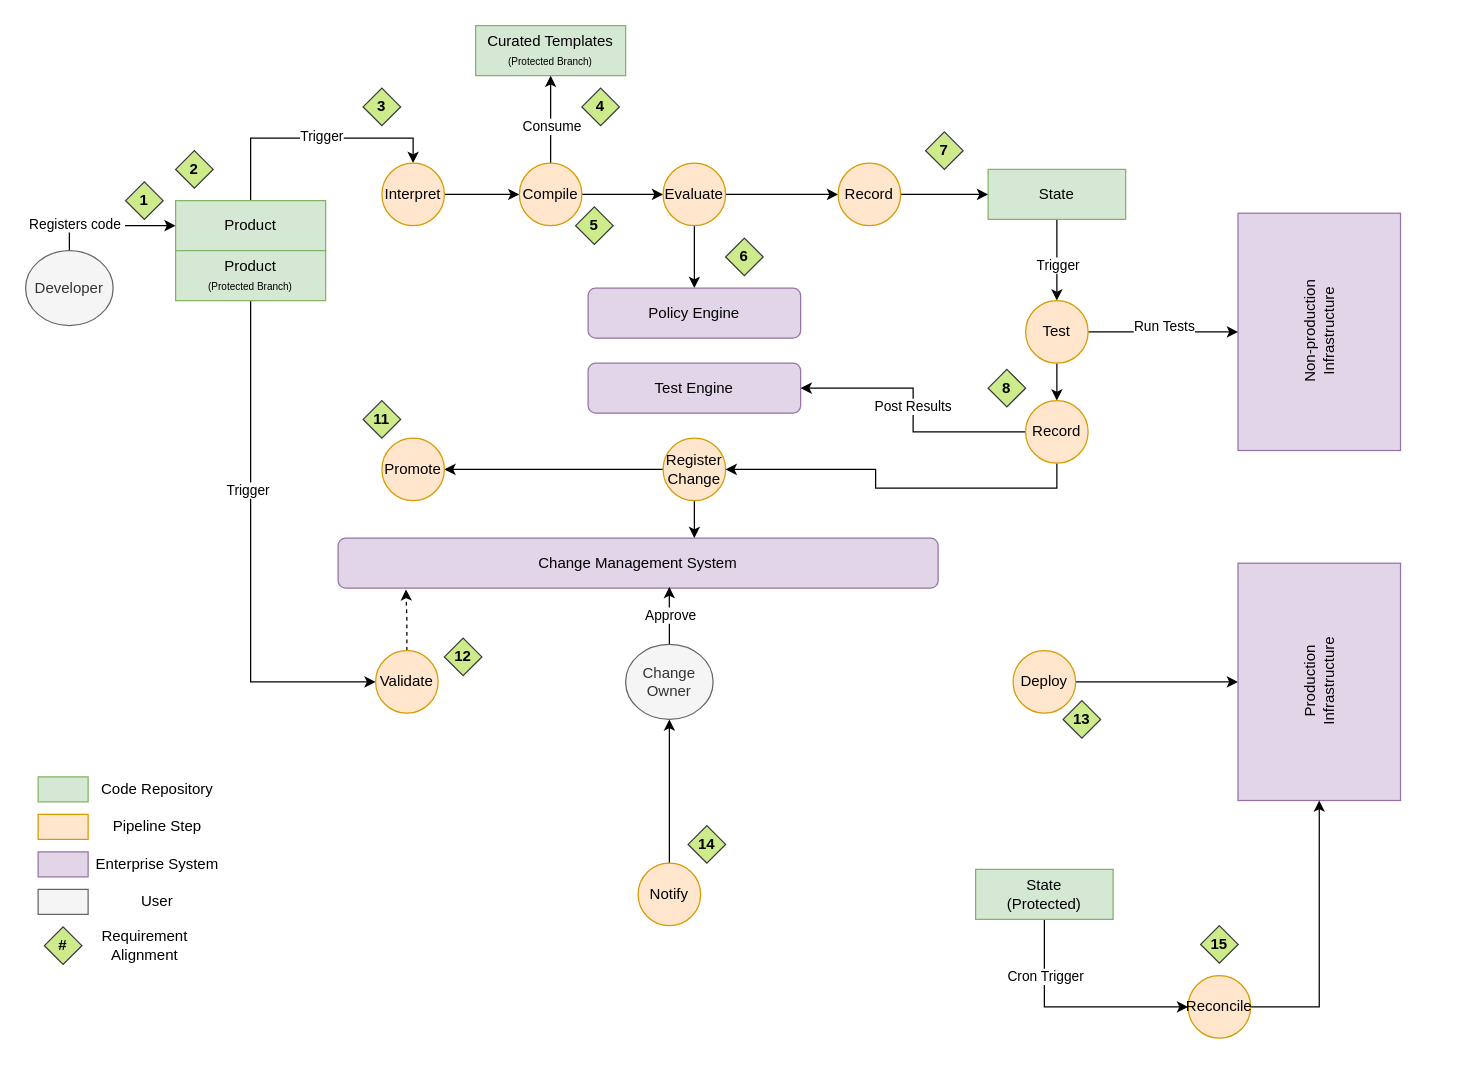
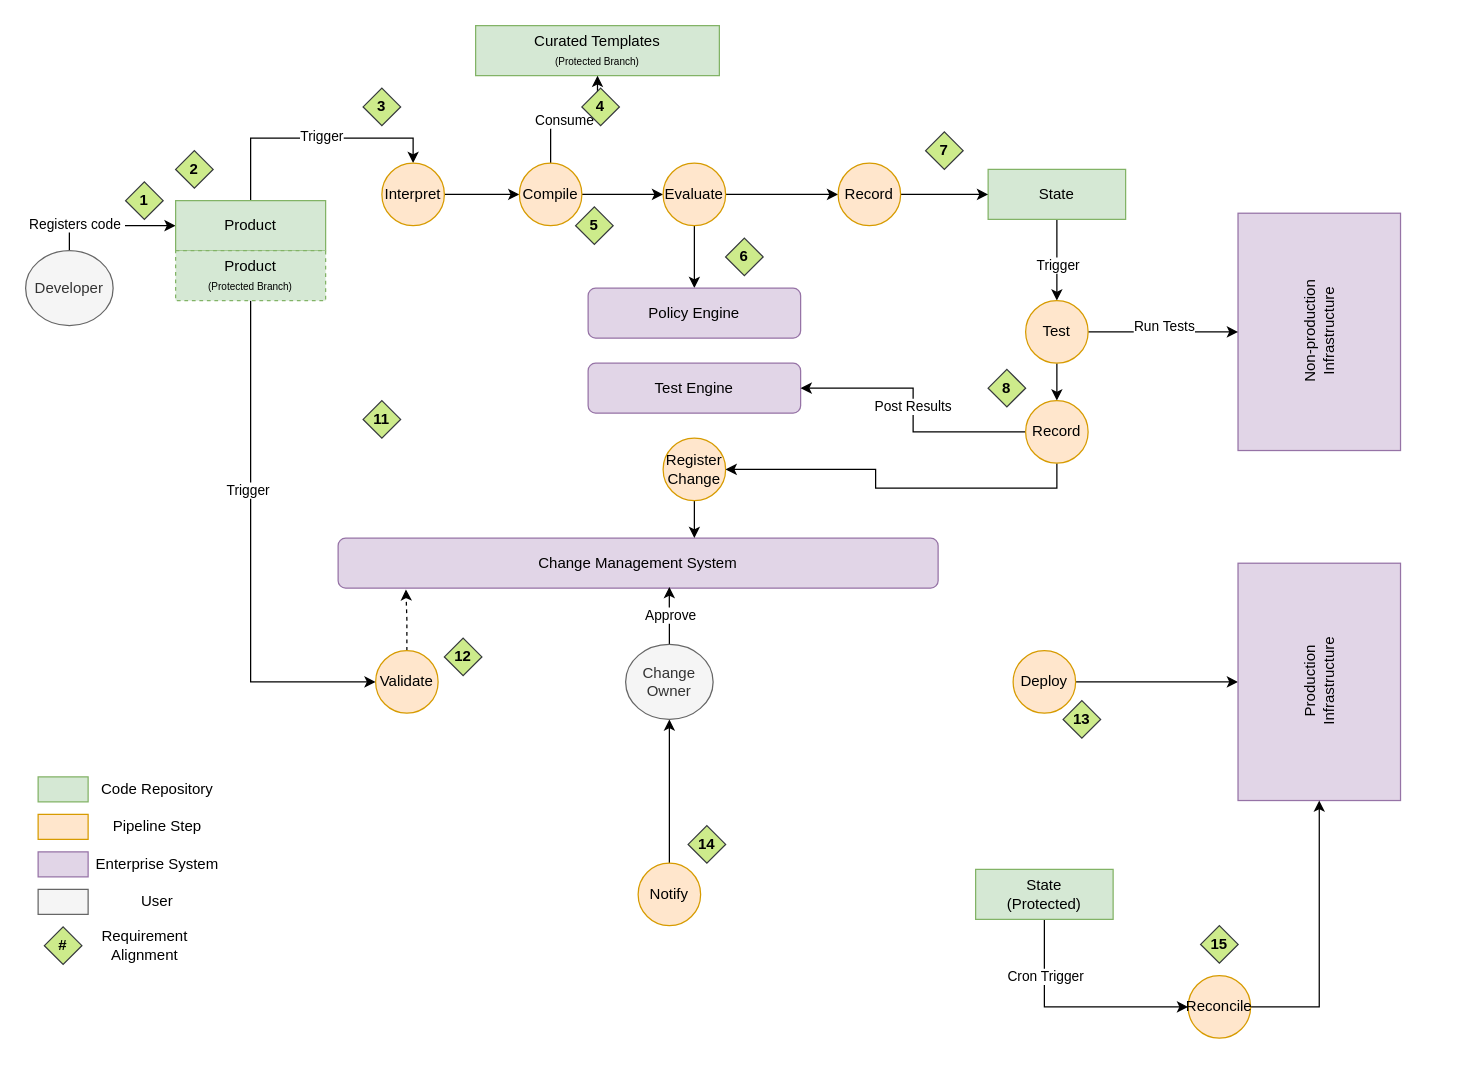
node "Curated Templates (Protected Branch)": size 150x50 -> 244x50
node "Product (Protected Branch)": style solid -> dashed
node "Promote": removed
edge "Register Change" -> "Promote": removed
